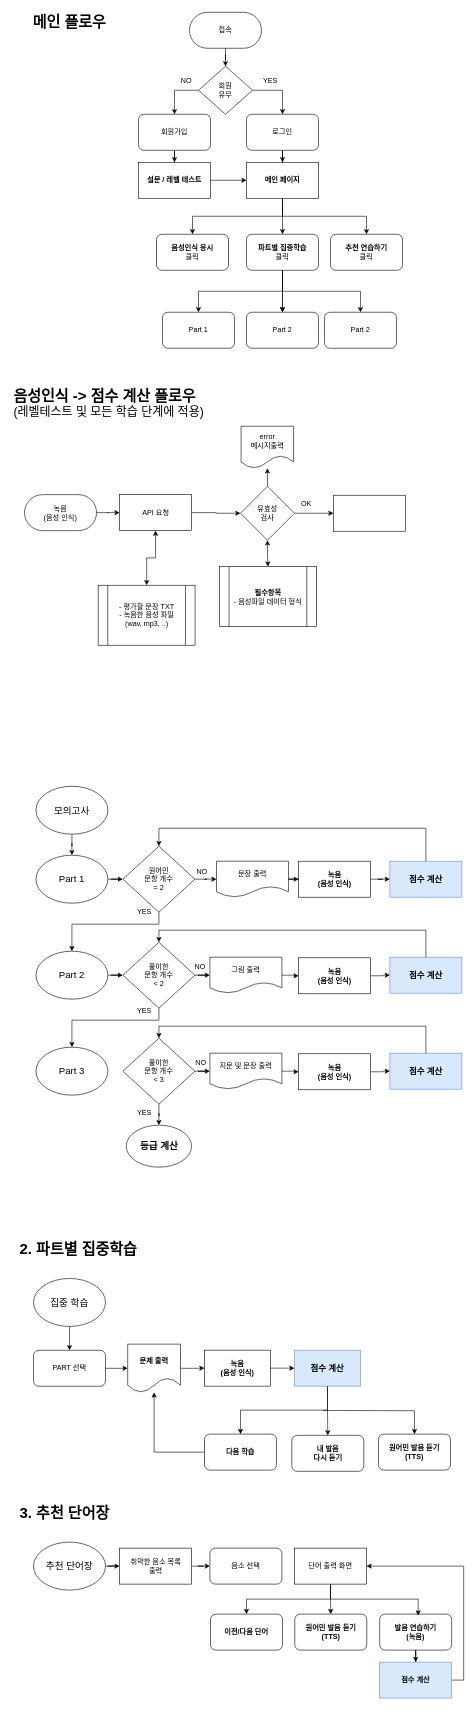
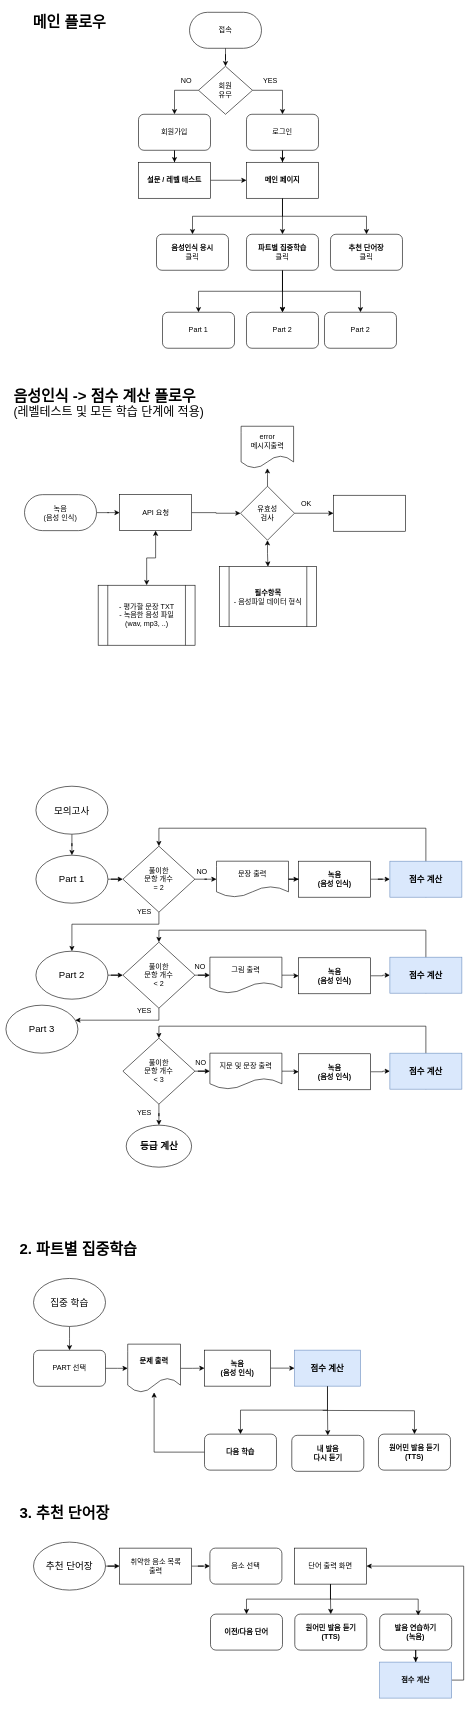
node "추천 연습하기 클릭": label "추천 연습하기 클릭" -> "추천 단어장 클릭"
node "원어민 문항 개수 = 2": label "원어민 문항 개수 = 2" -> "풀이한 문항 개수 = 2"
node "Part 3": moved (72, 1071) -> (42, 1029)
